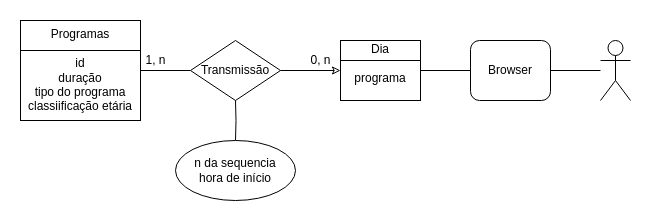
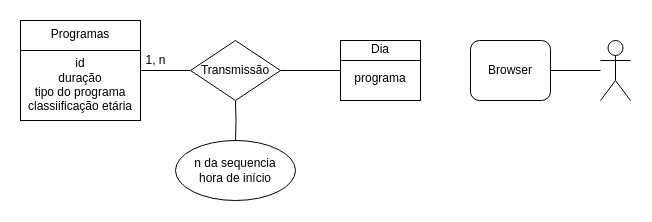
node "0, n": removed
edge "Transmissão" -> "Dia programa": arrowhead classic -> none
edge "Dia programa" -- "Browser": removed
